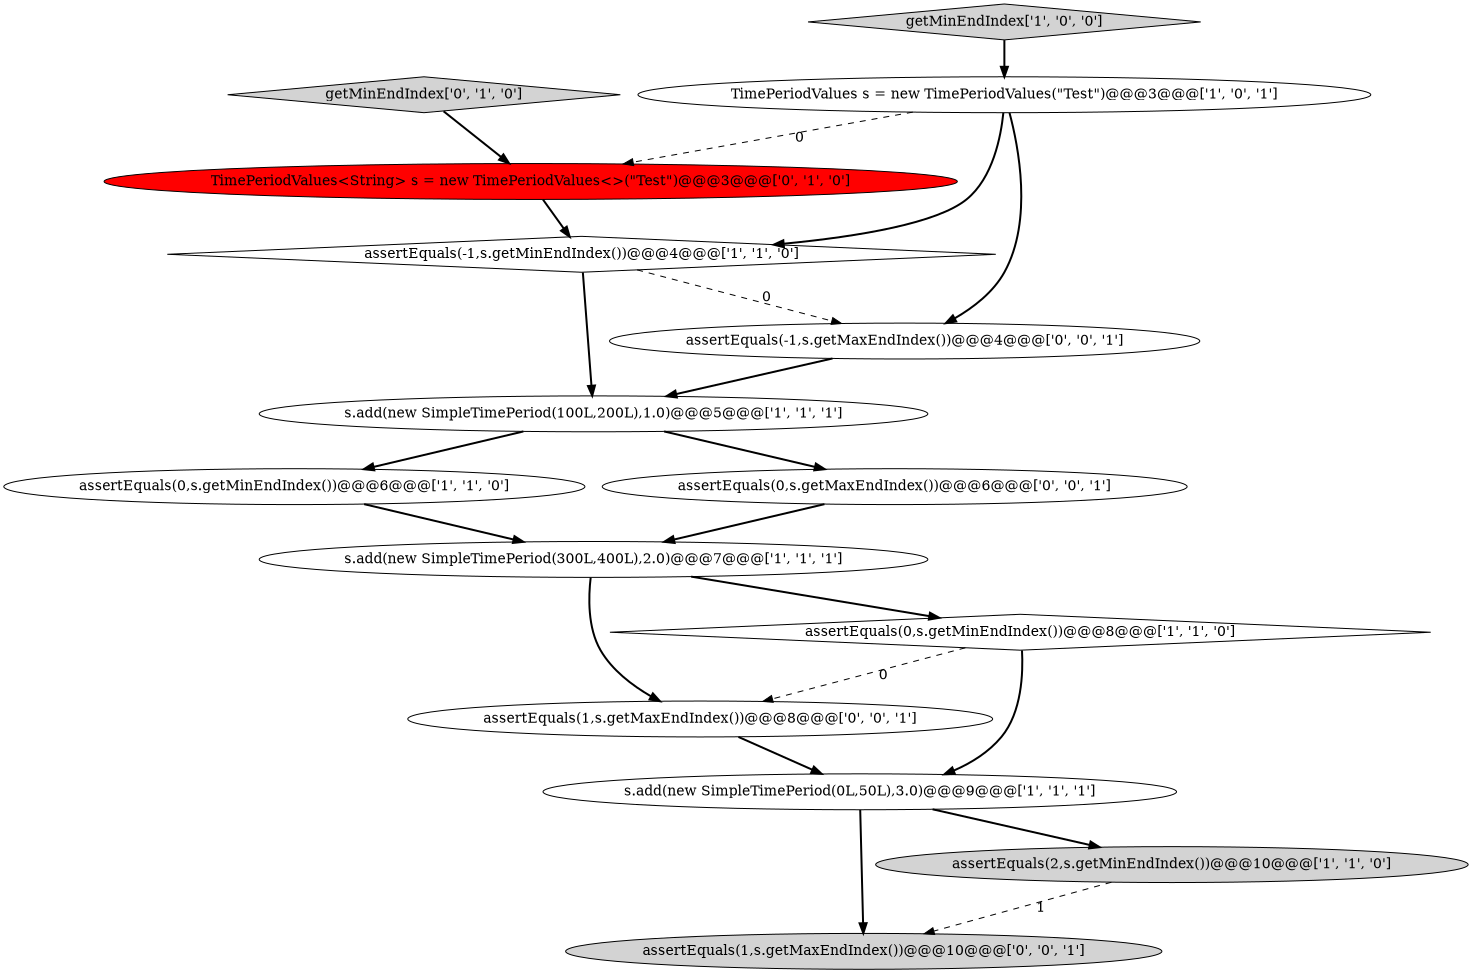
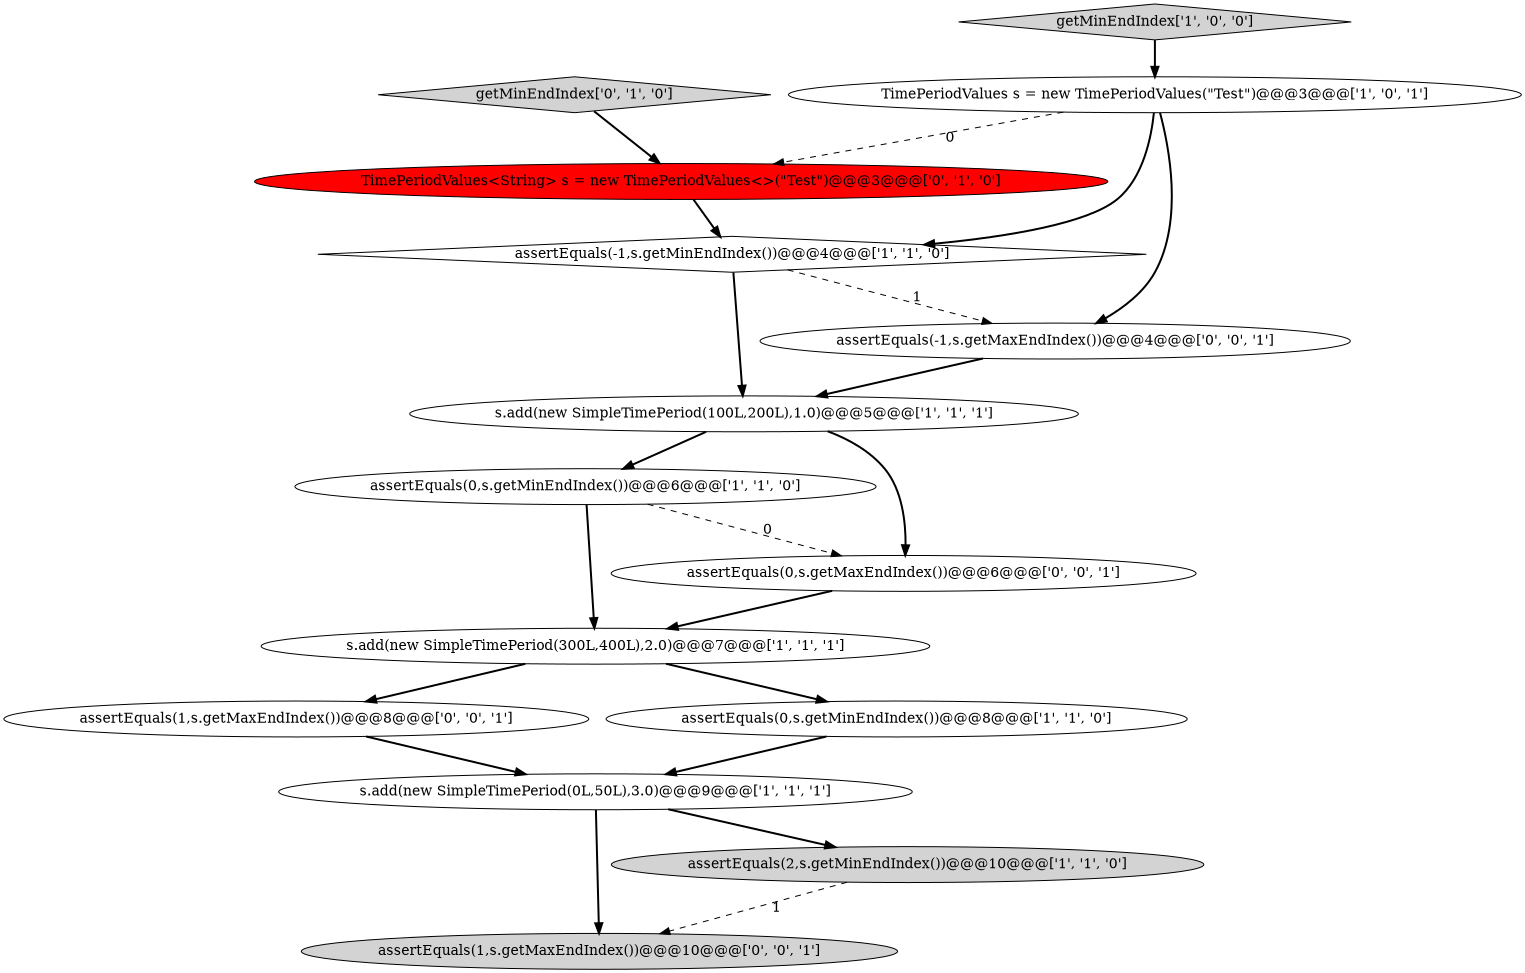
edge "assertEquals(-1,s.getMinEndIndex())@@@4@@@['1', '1', '0']" -> "assertEquals(-1,s.getMaxEndIndex())@@@4@@@['0', '0', '1']": label "0" -> "1"
edge "assertEquals(0,s.getMinEndIndex())@@@6@@@['1', '1', '0']" -> "assertEquals(0,s.getMaxEndIndex())@@@6@@@['0', '0', '1']": added, label "0"
node "assertEquals(0,s.getMinEndIndex())@@@8@@@['1', '1', '0']": shape diamond -> ellipse
edge "assertEquals(0,s.getMinEndIndex())@@@8@@@['1', '1', '0']" -> "assertEquals(1,s.getMaxEndIndex())@@@8@@@['0', '0', '1']": removed, label "0"
